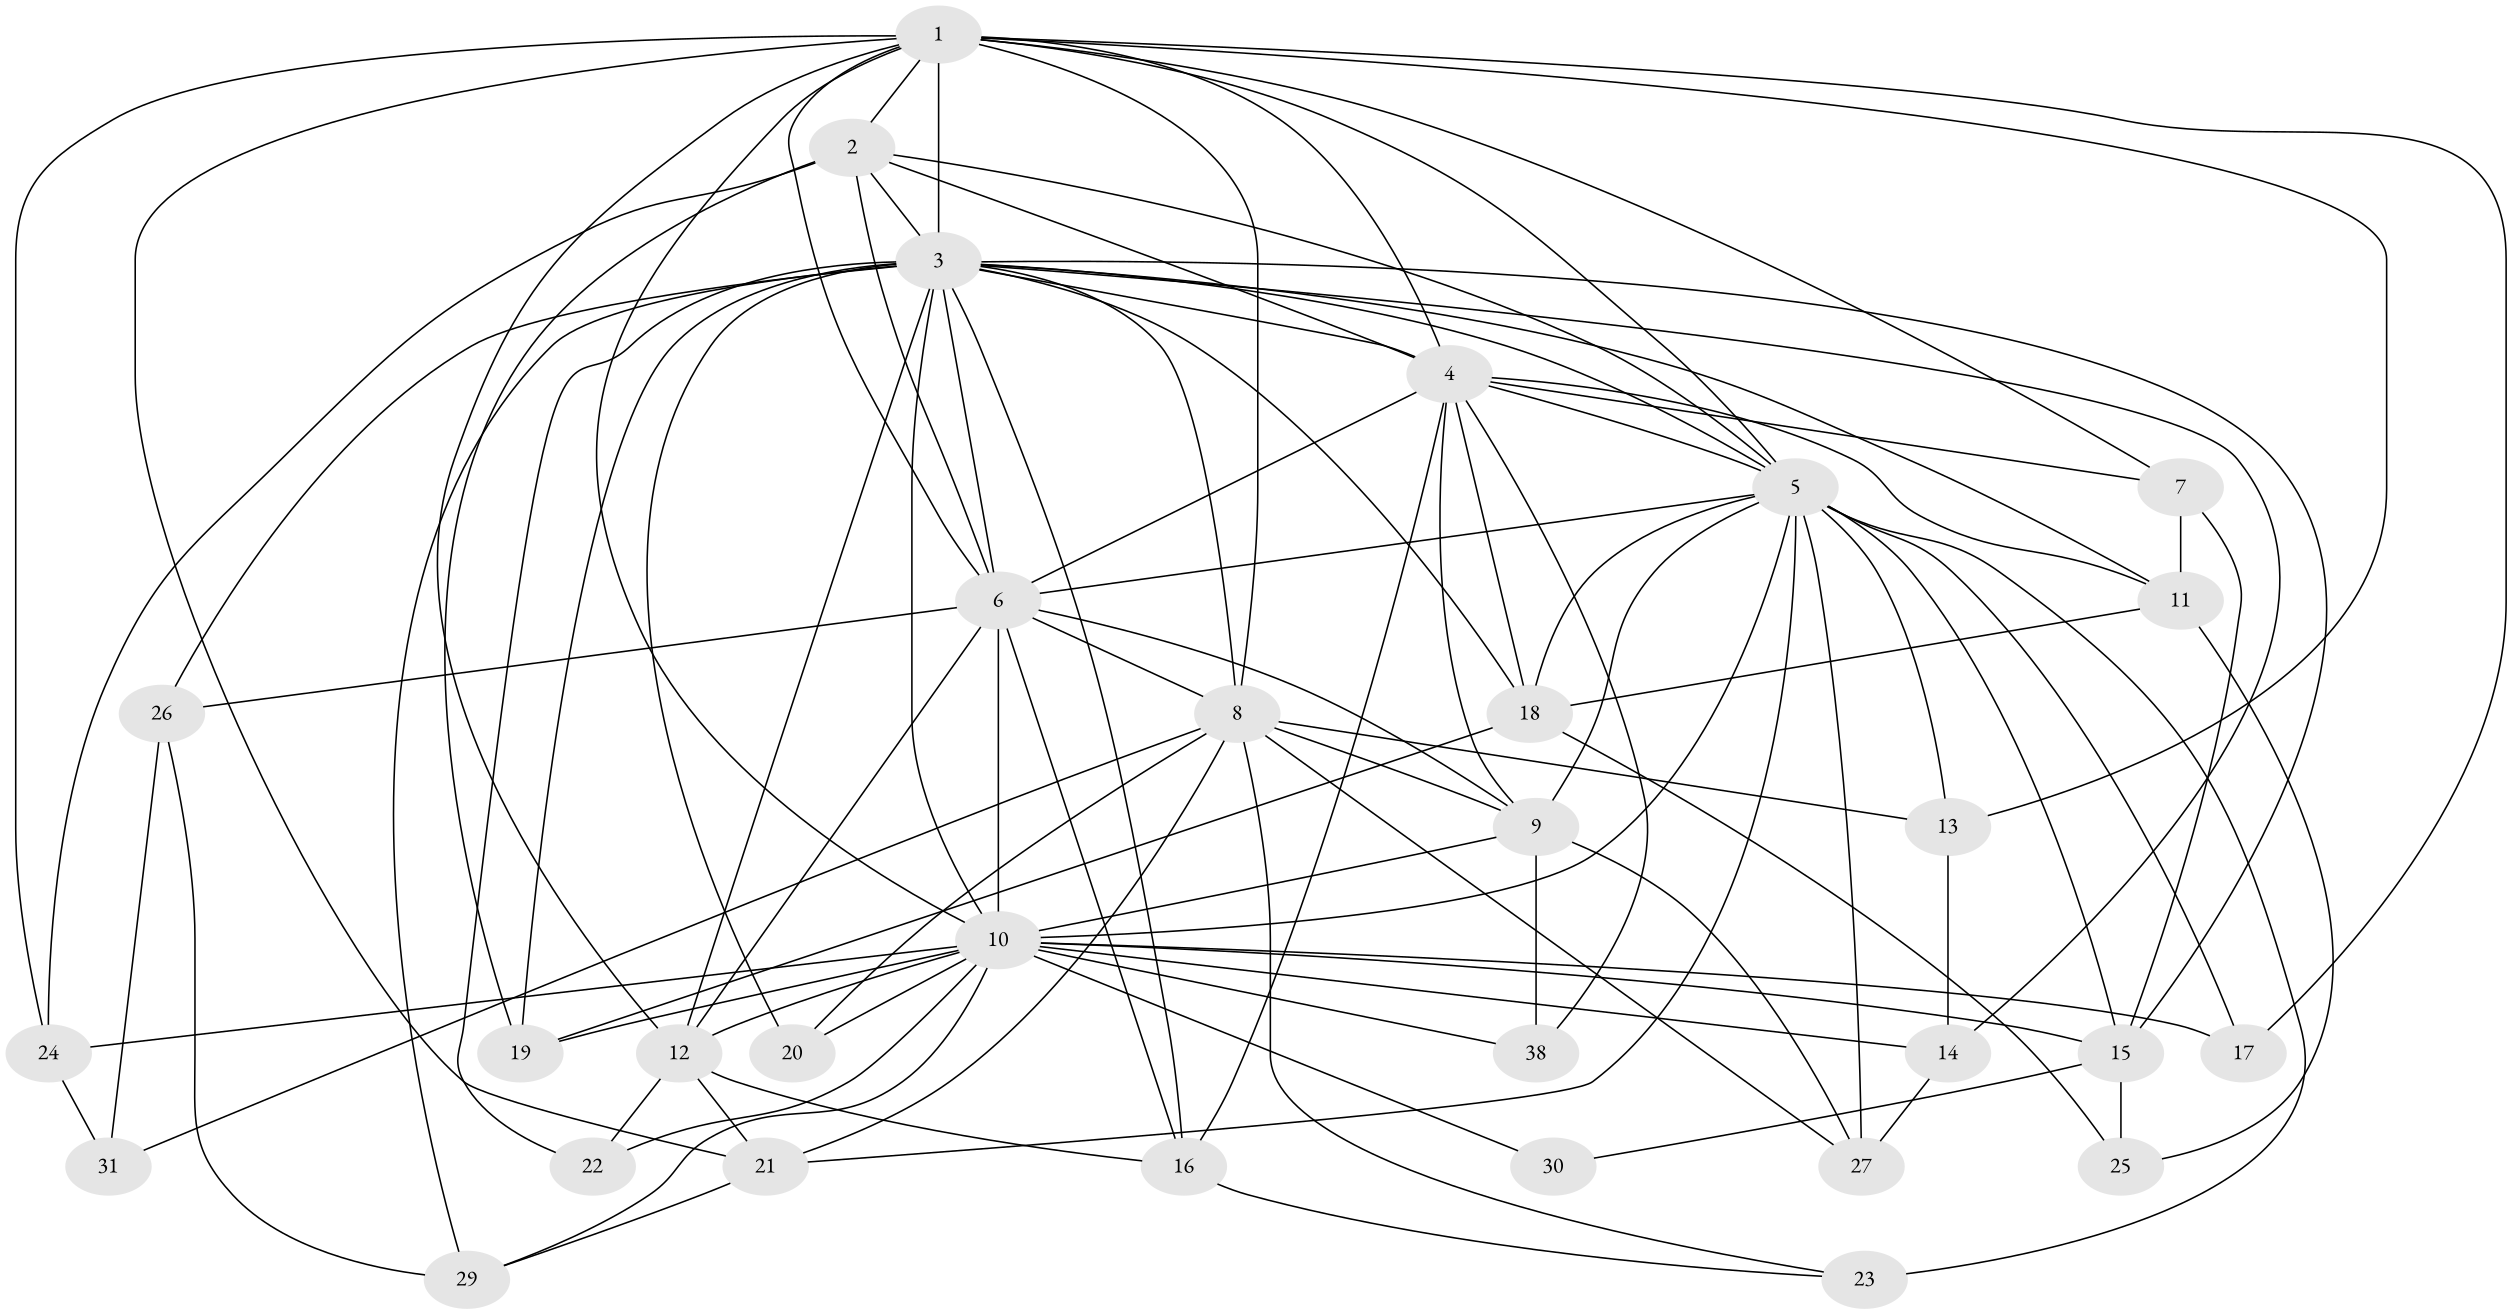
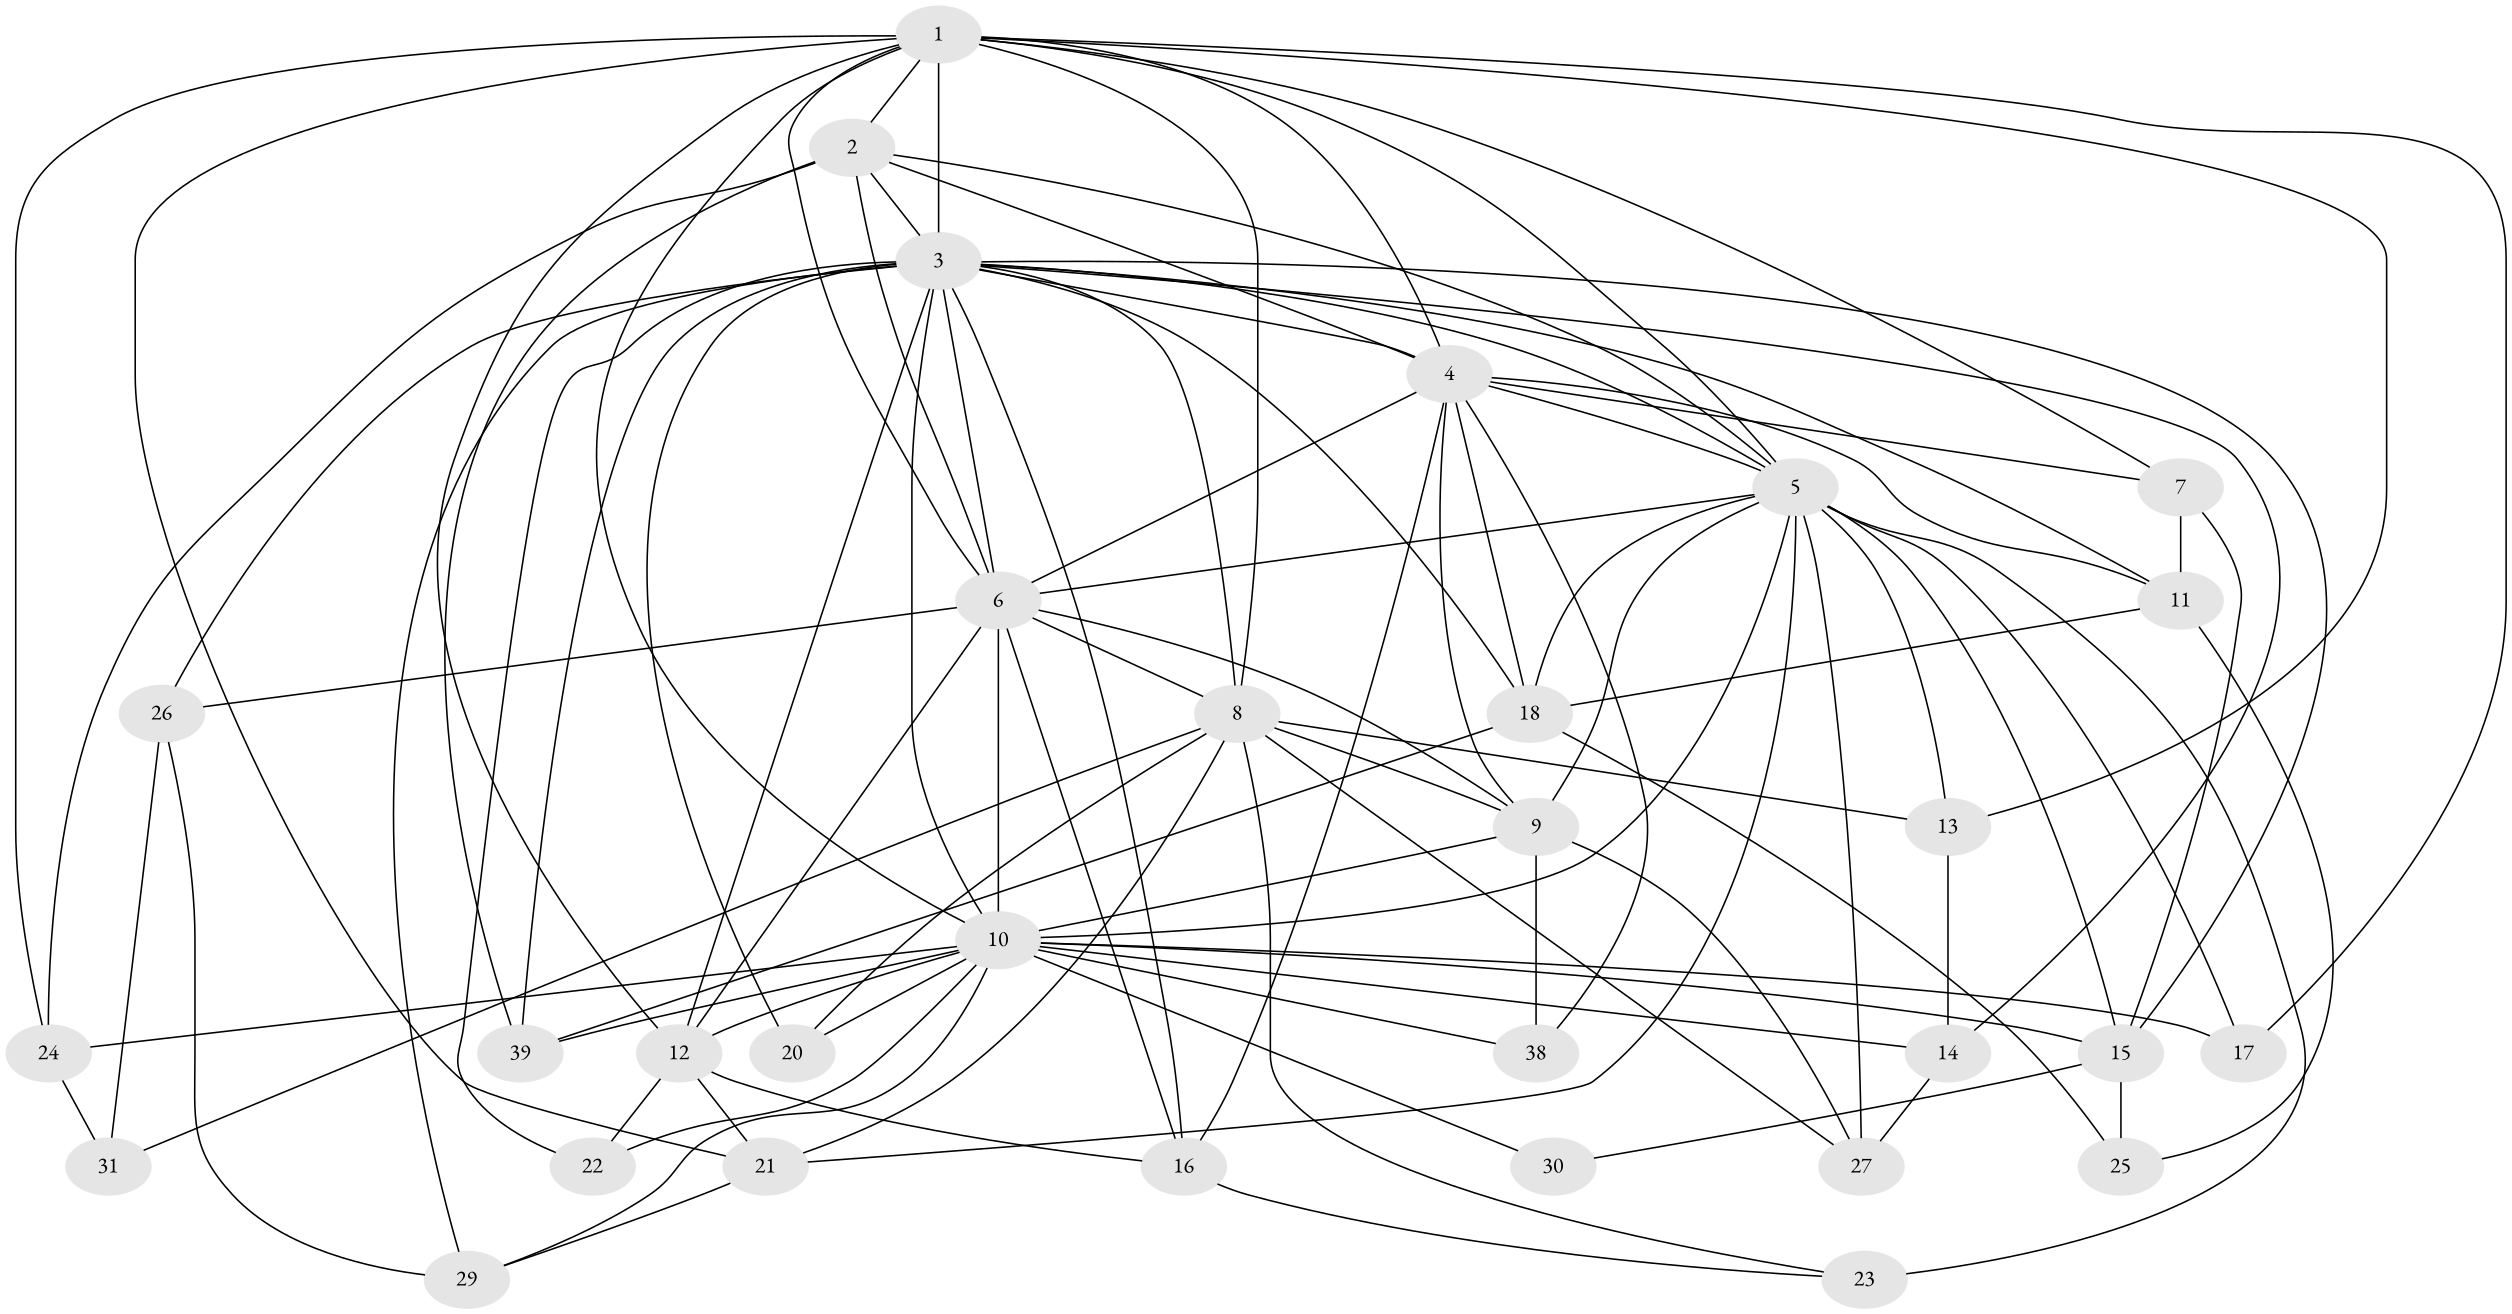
node "19": label "19" -> "39"
